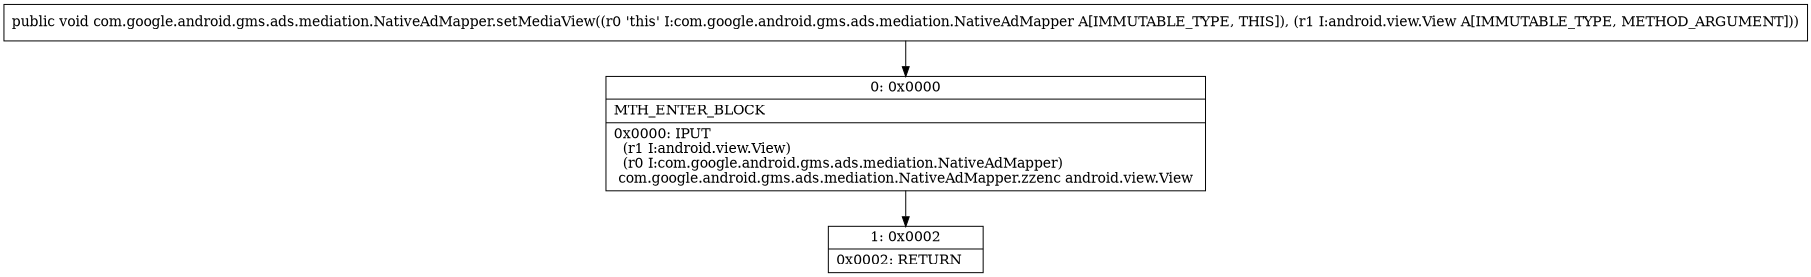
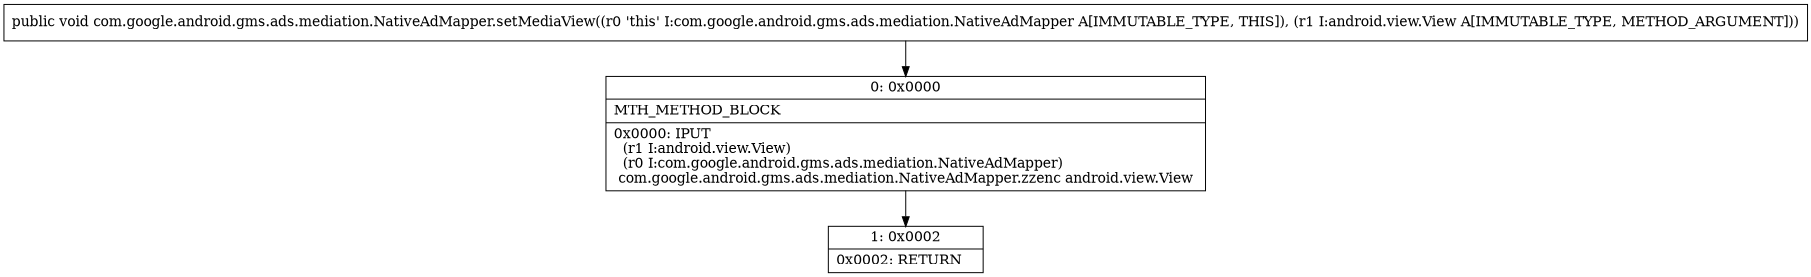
node "0: 0x0000": text "MTH_ENTER_BLOCK" -> "MTH_METHOD_BLOCK"
